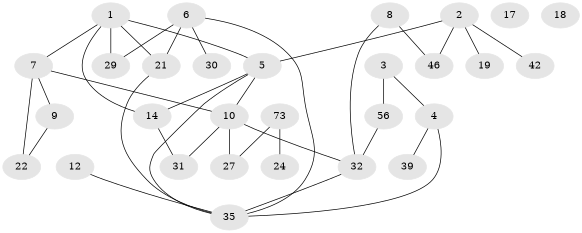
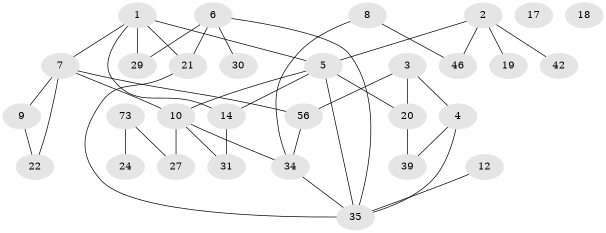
edge "7" -- "56": added
node "20": added
node "32": label "32" -> "34"
